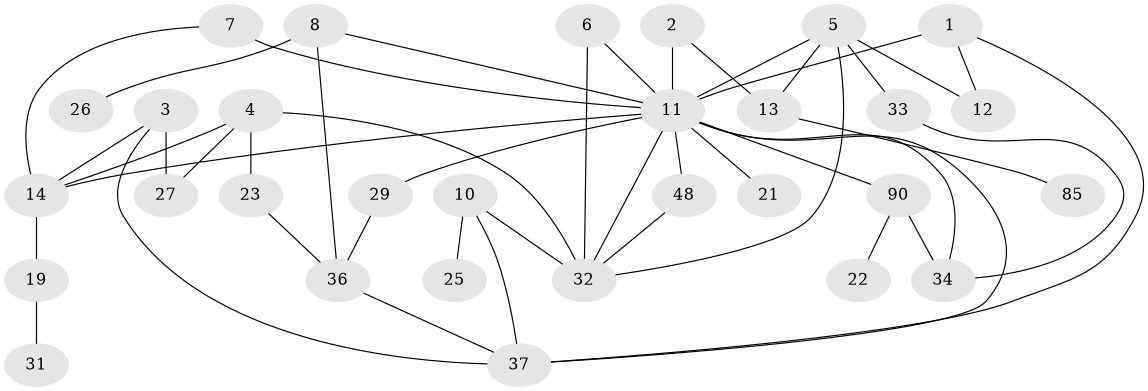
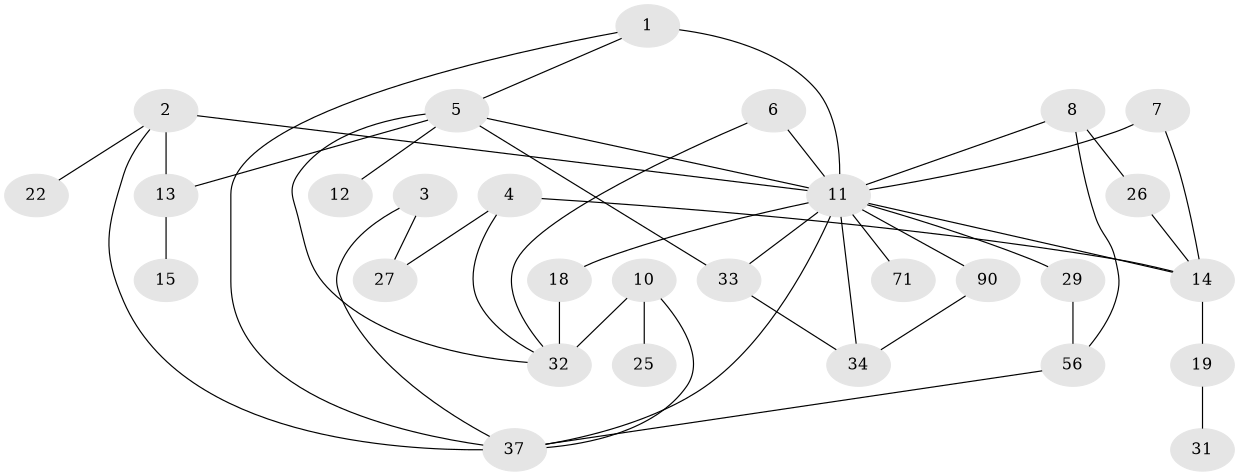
edge "1" -- "12": now "1" -- "5"
edge "3" -- "14": now "26" -- "14"
node "23": removed
edge "11" -- "32": now "11" -- "33"
node "48": label "48" -> "18"
node "21": label "21" -> "71"
node "85": label "85" -> "15"
edge "90" -- "22": now "2" -- "22"
node "36": label "36" -> "56"
edge "2" -- "37": added
